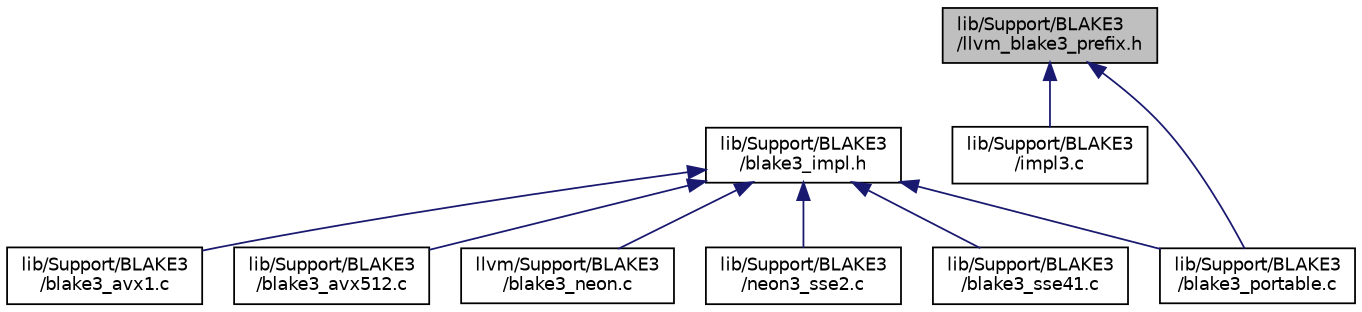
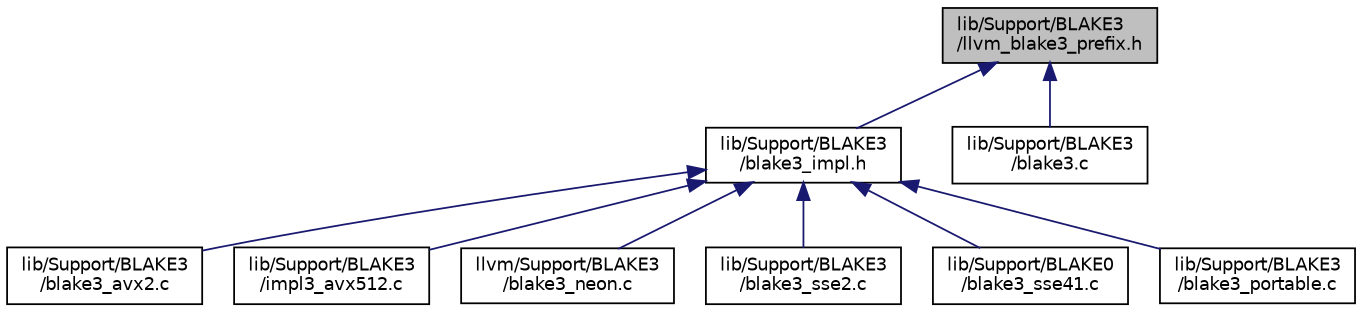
edge "lib/Support/BLAKE3 /blake3_portable.c" -> "lib/Support/BLAKE3 /llvm_blake3_prefix.h": now "lib/Support/BLAKE3 /blake3_impl.h" -> "lib/Support/BLAKE3 /llvm_blake3_prefix.h"
node "lib/Support/BLAKE3 /impl3.c": label "lib/Support/BLAKE3 /impl3.c" -> "lib/Support/BLAKE3 /blake3.c"
node "lib/Support/BLAKE3 /blake3_avx1.c": label "lib/Support/BLAKE3 /blake3_avx1.c" -> "lib/Support/BLAKE3 /blake3_avx2.c"
node "lib/Support/BLAKE3 /blake3_avx512.c": label "lib/Support/BLAKE3 /blake3_avx512.c" -> "lib/Support/BLAKE3 /impl3_avx512.c"
node "lib/Support/BLAKE3 /neon3_sse2.c": label "lib/Support/BLAKE3 /neon3_sse2.c" -> "lib/Support/BLAKE3 /blake3_sse2.c"
node "lib/Support/BLAKE3 /blake3_sse41.c": label "lib/Support/BLAKE3 /blake3_sse41.c" -> "lib/Support/BLAKE0 /blake3_sse41.c"
